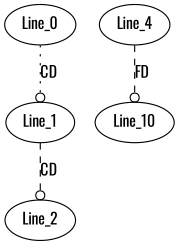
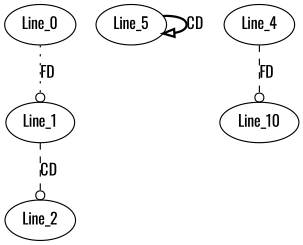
node "Line_5": added
edge "Line_0" -> "Line_1": label "CD" -> "FD"
